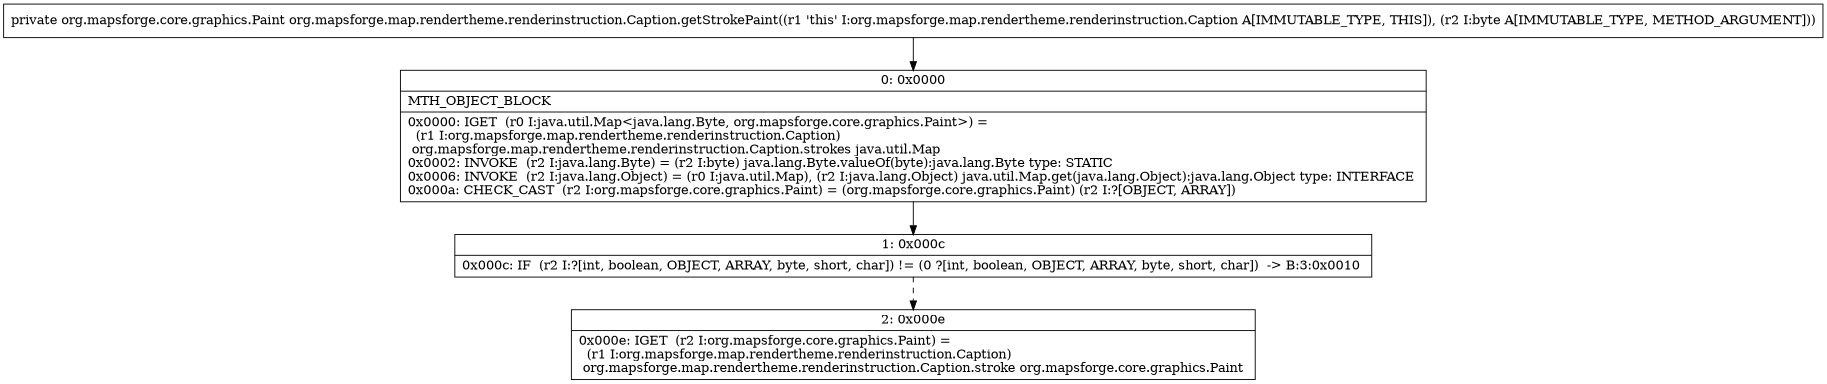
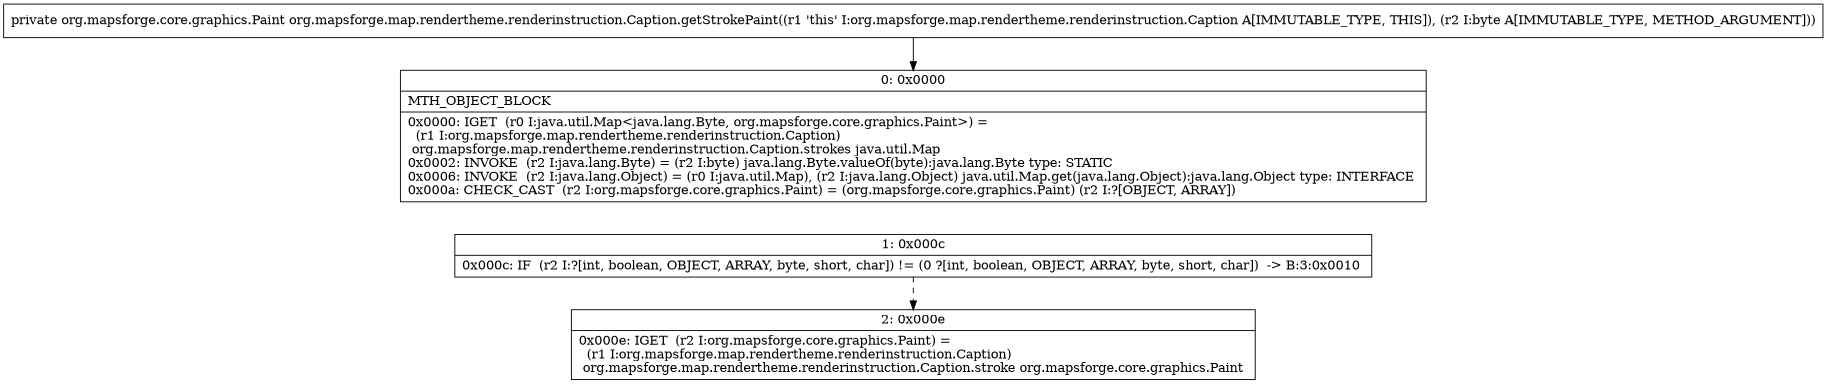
edge "0: 0x0000" -> "1: 0x000c": removed
